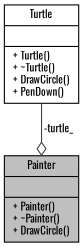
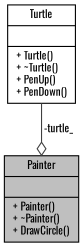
node "Turtle": text "+ DrawCircle()" -> "+ PenUp()"
